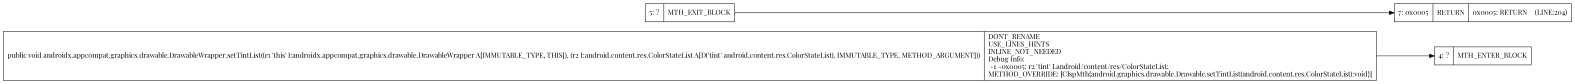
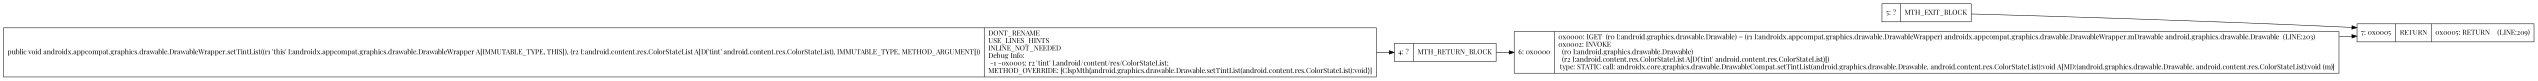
node "7: 0x0005": text "0x0005: RETURN    (LINE:204)" -> "0x0005: RETURN    (LINE:209)"
node "6: 0x0000": added
node "4: ?": text "MTH_ENTER_BLOCK" -> "MTH_RETURN_BLOCK"
